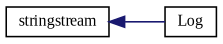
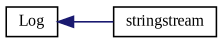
edge "Log" -> "stringstream": reversed
